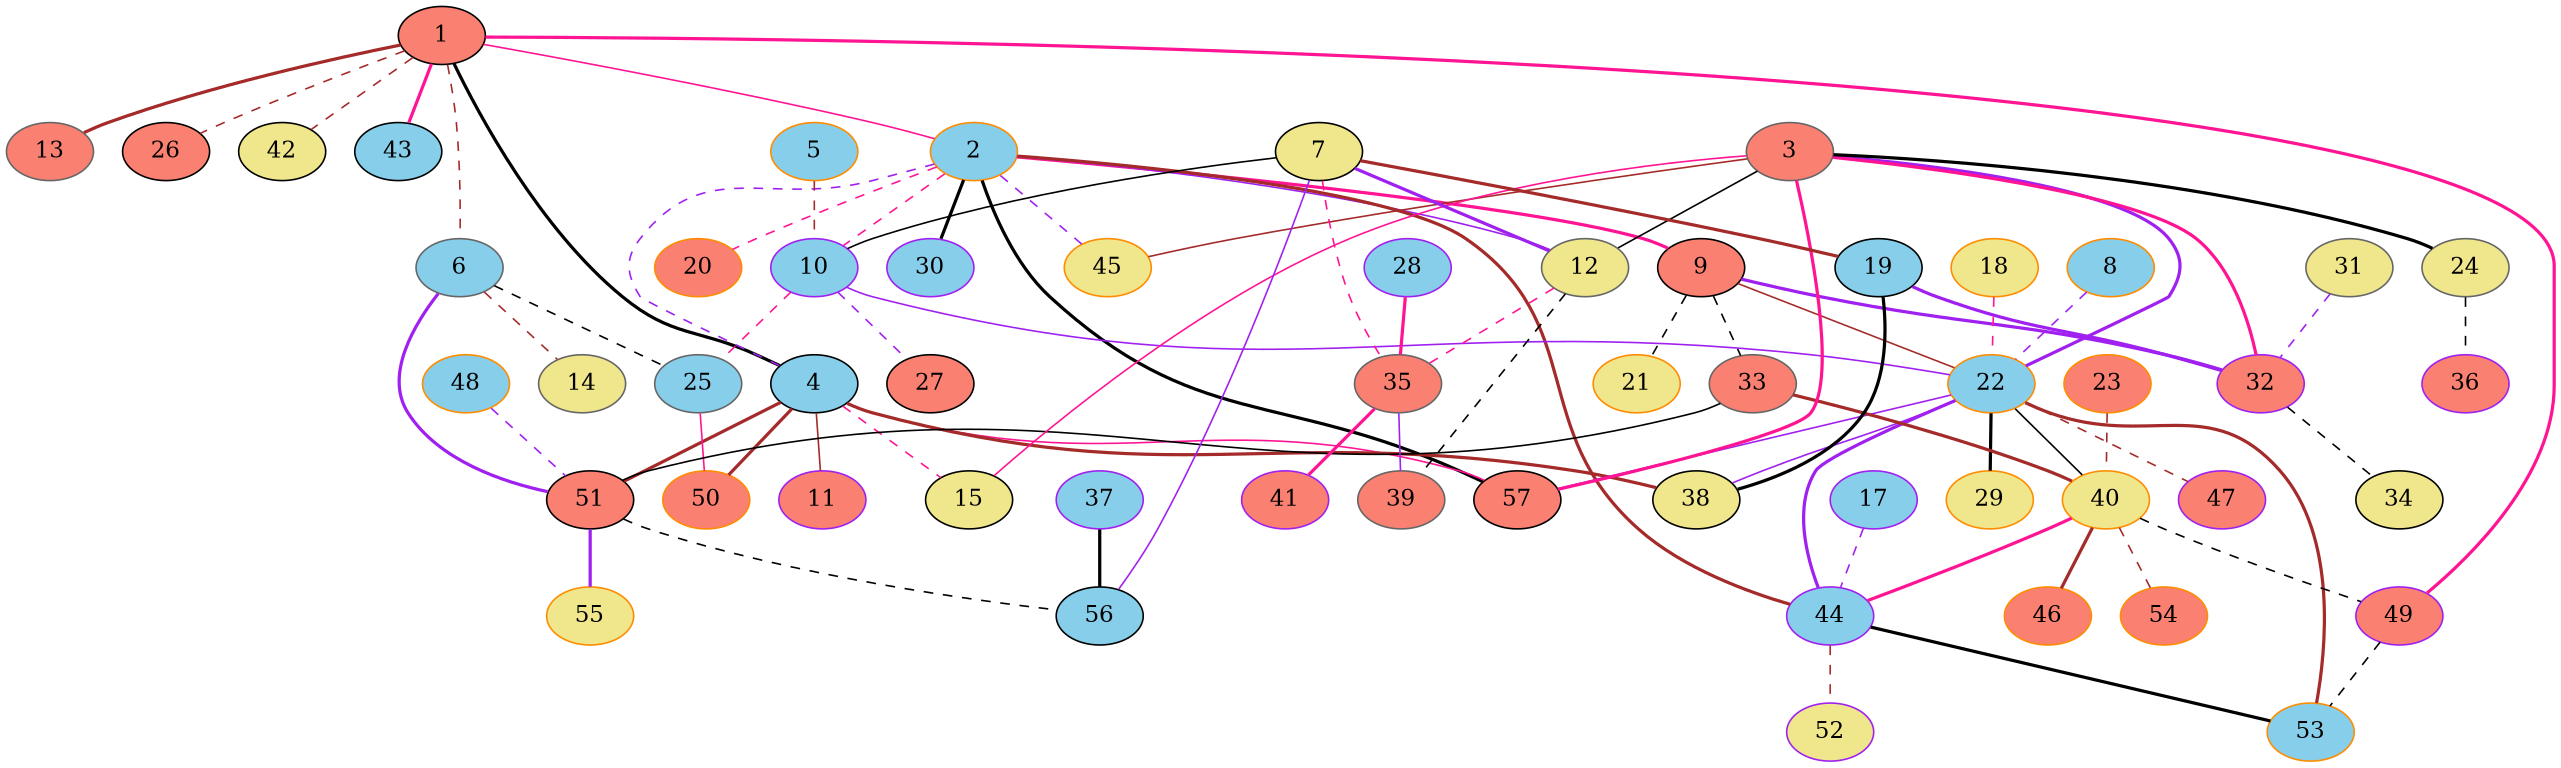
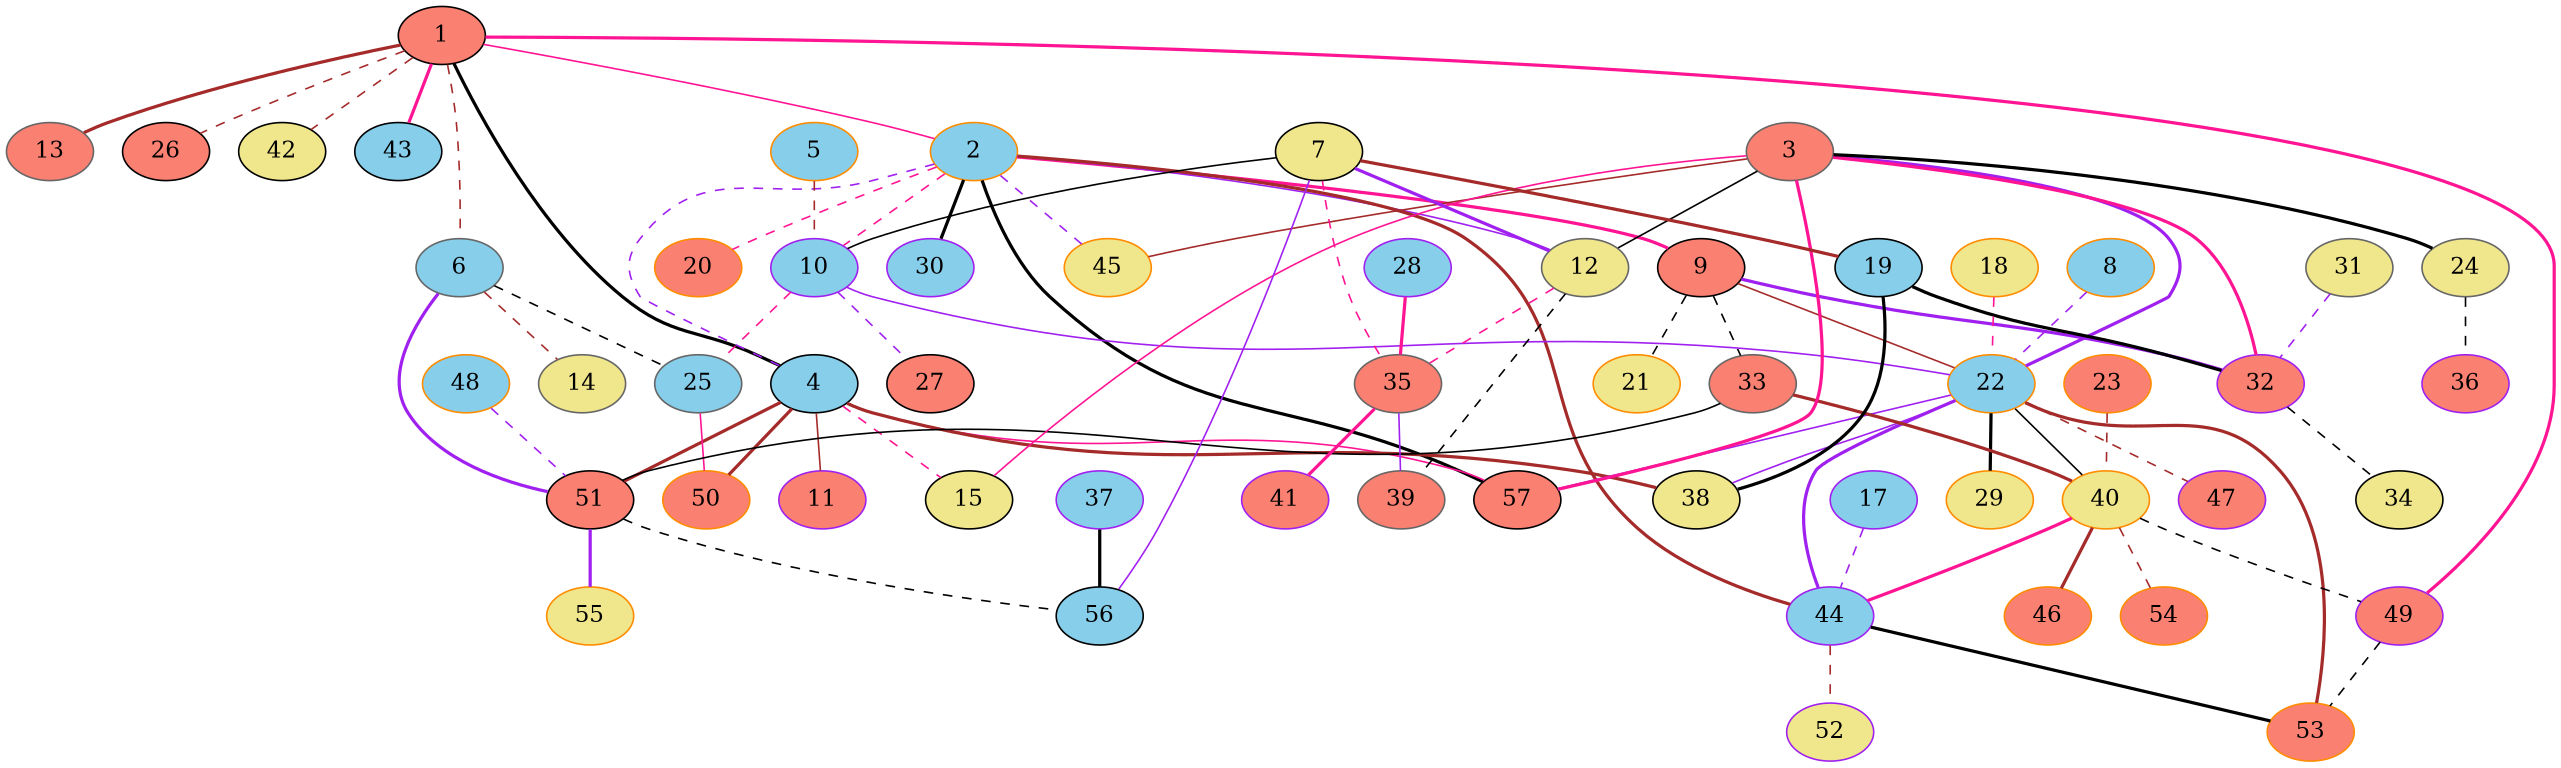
edge "19" -- "32": color purple -> black
node "53": fillcolor skyblue -> salmon
